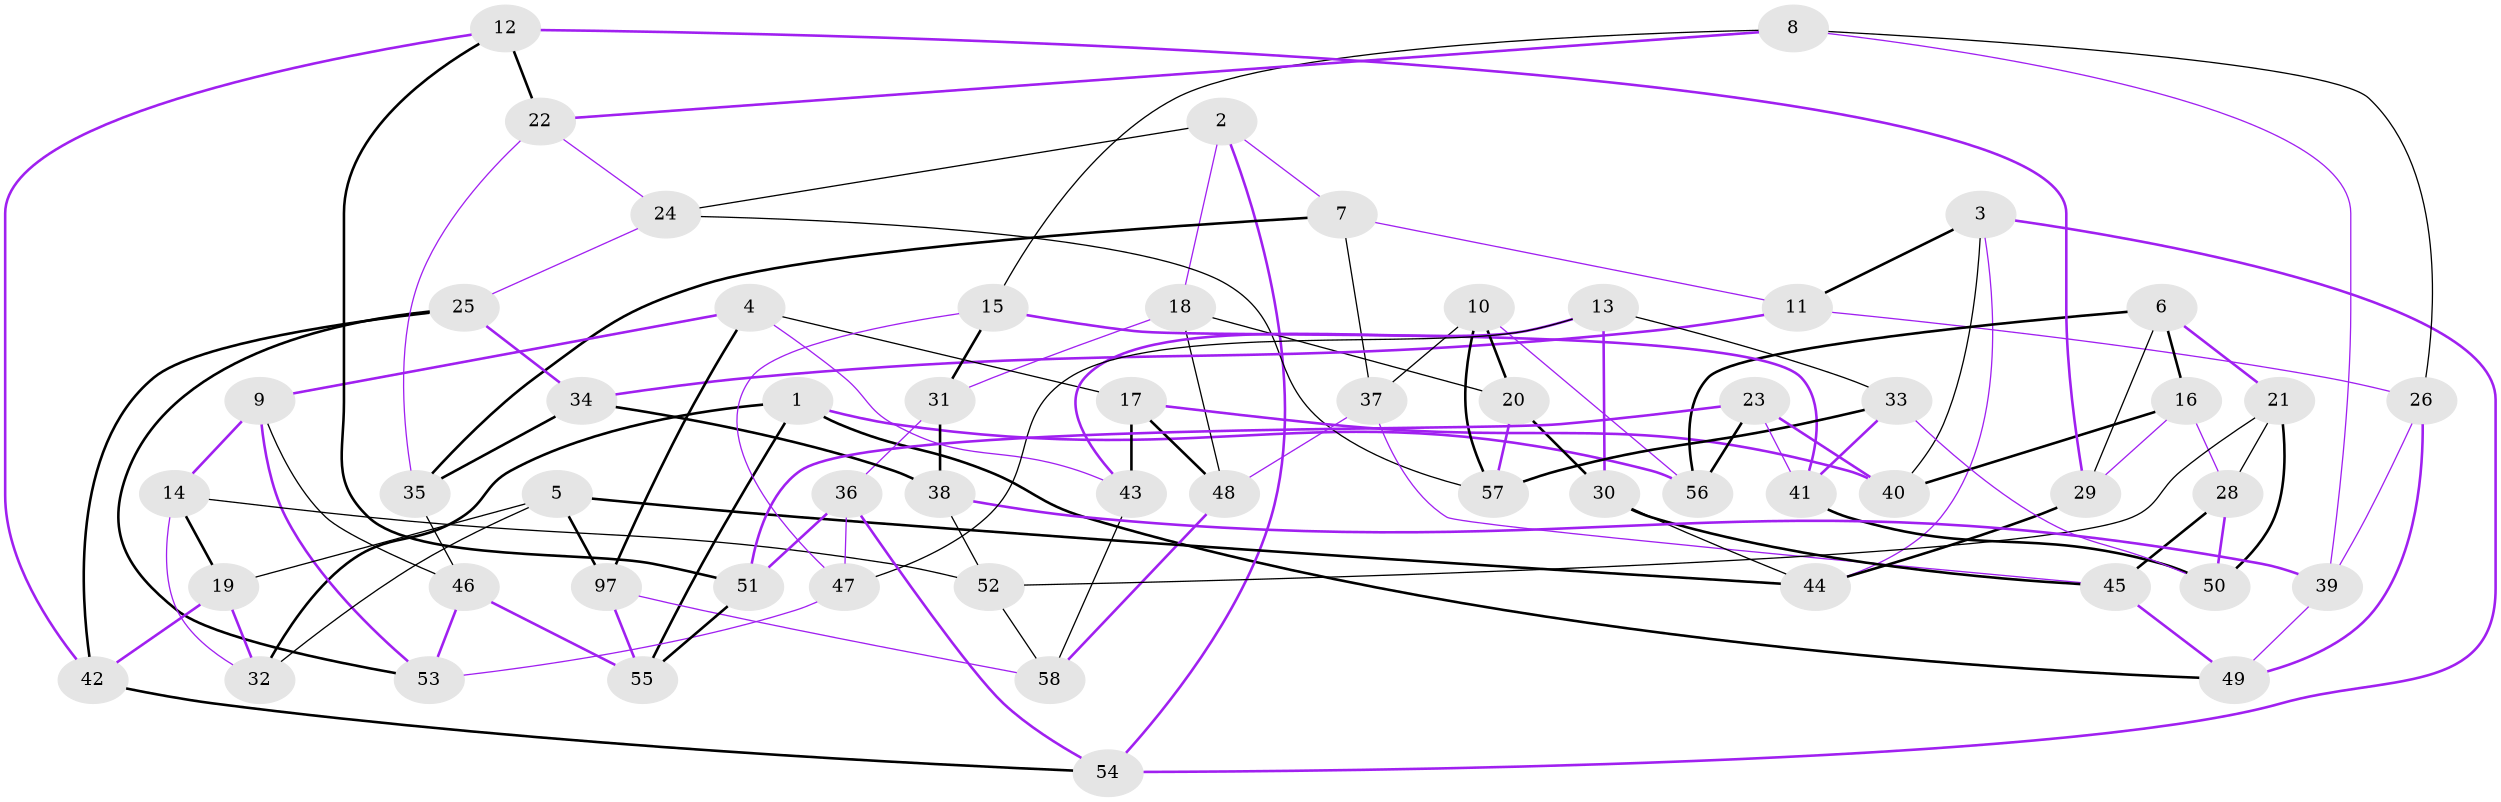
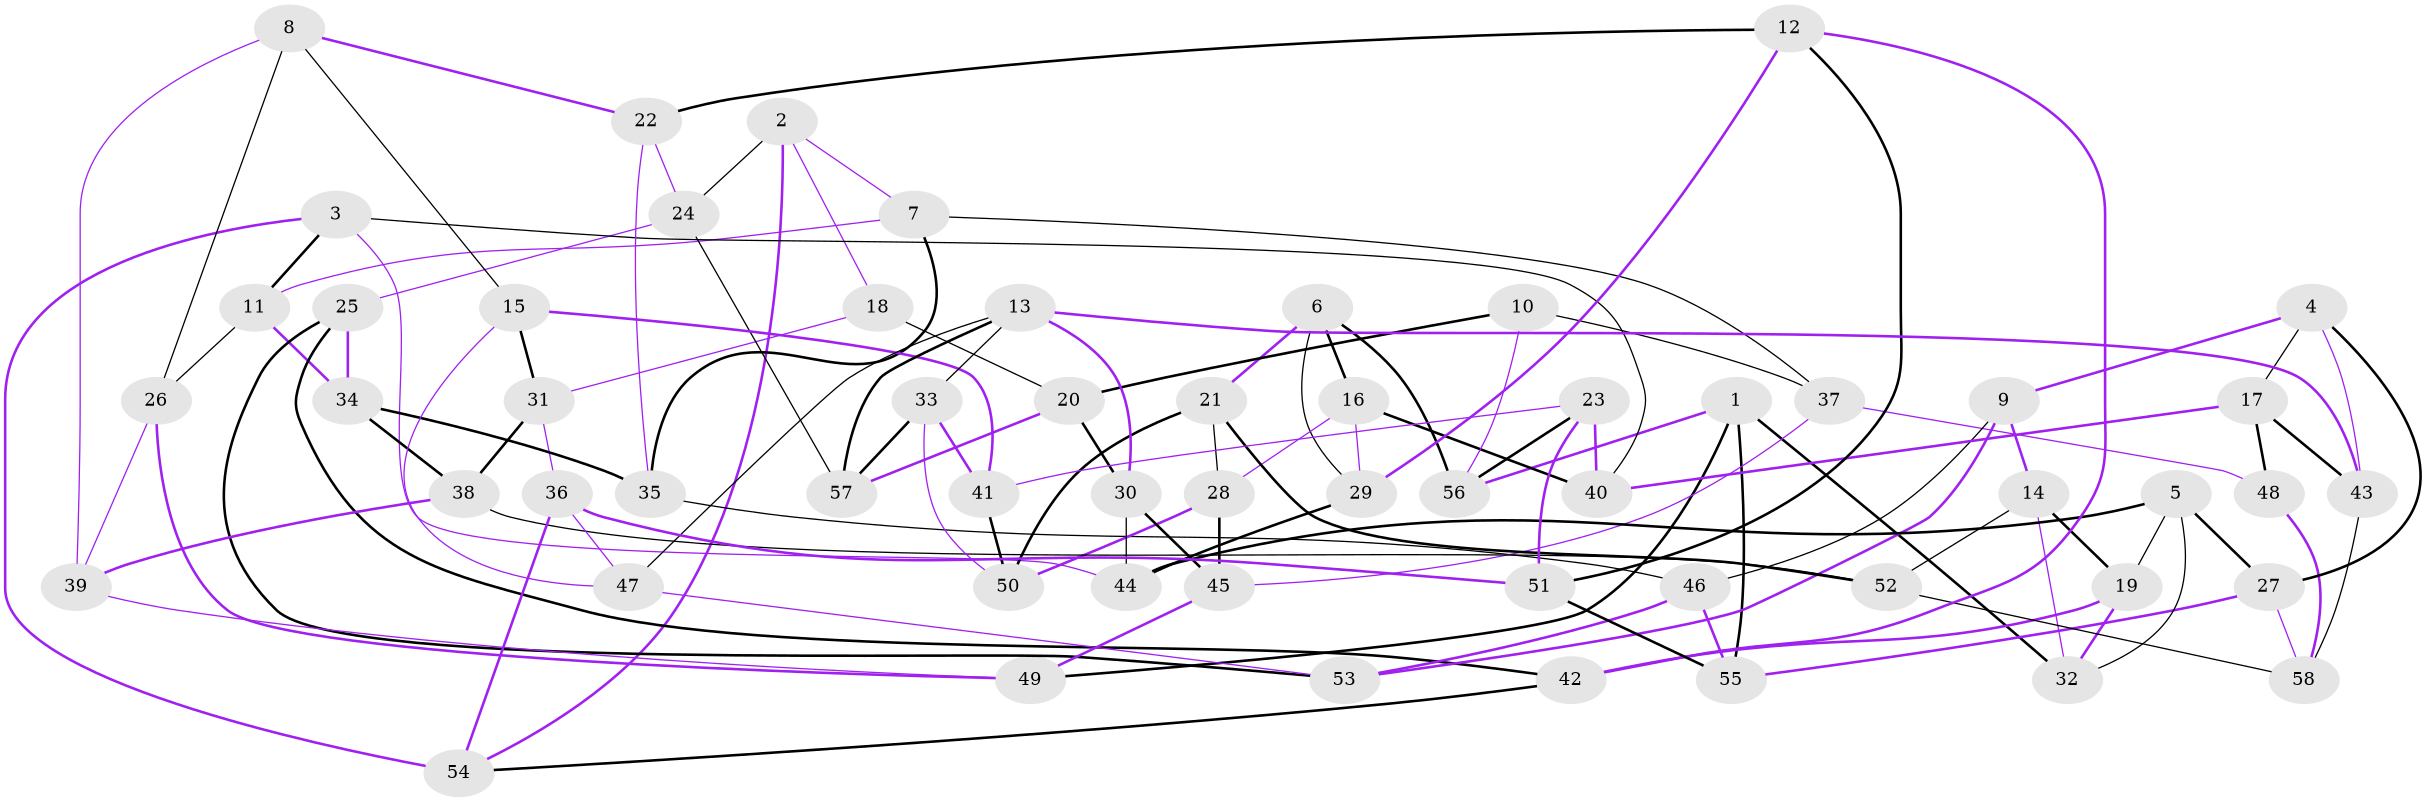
edge "11" -- "26": color purple -> black
edge "18" -- "48": removed
edge "10" -- "57": now "13" -- "57"
edge "21" -- "52": style solid -> bold
node "97": label "97" -> "27"
